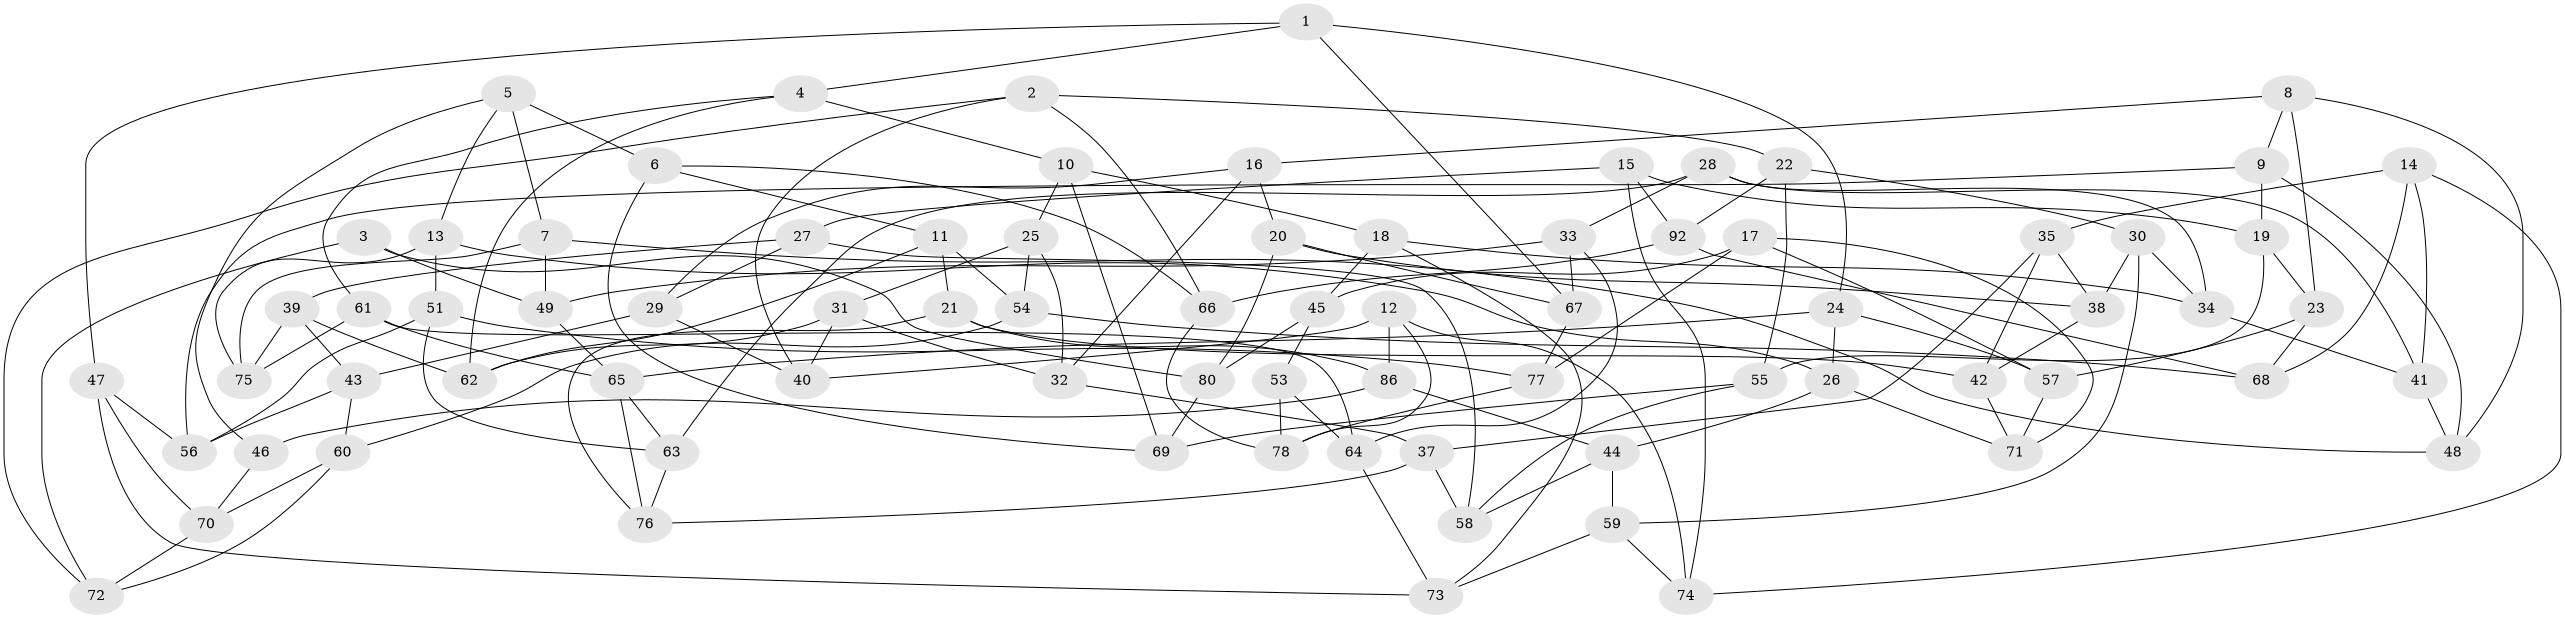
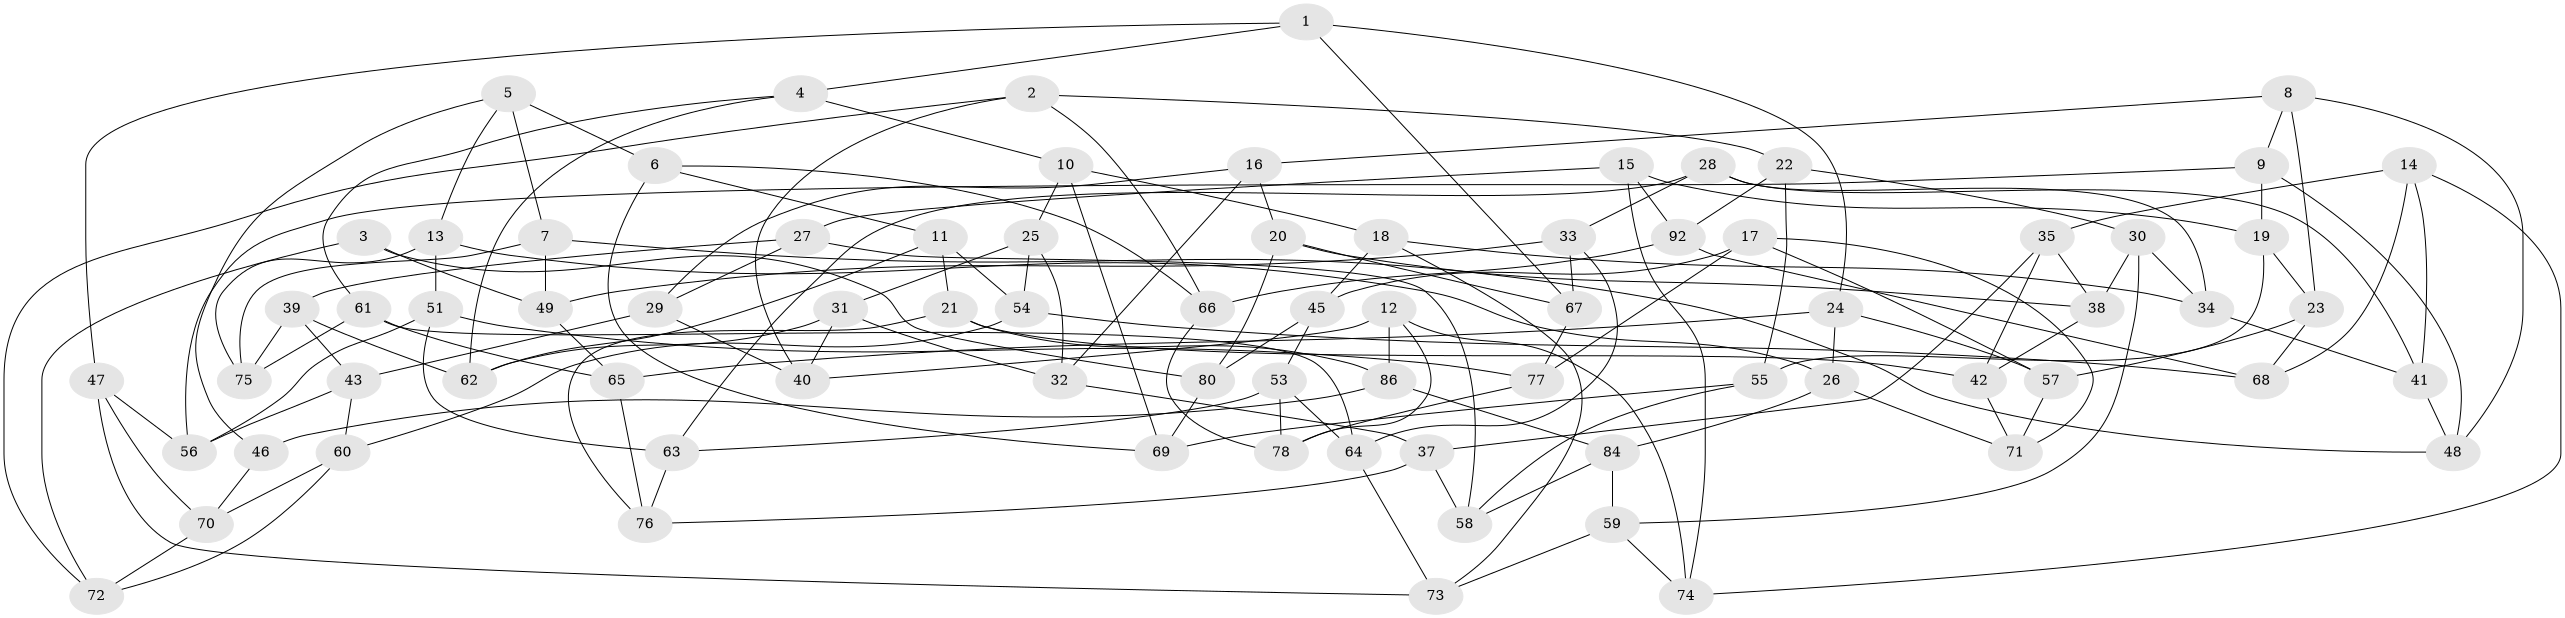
edge "65" -- "63": now "53" -- "63"
node "44": label "44" -> "84"
